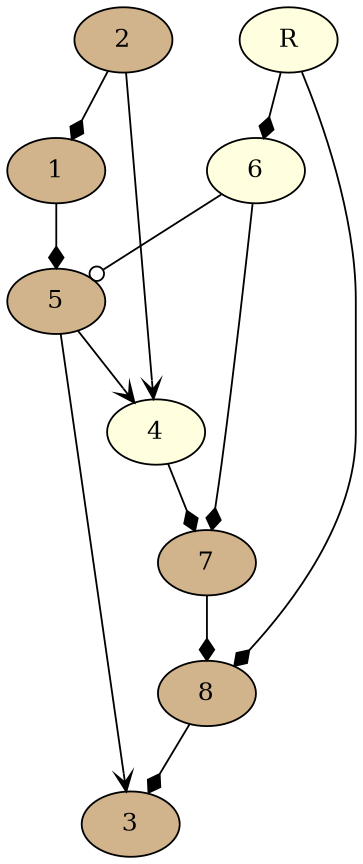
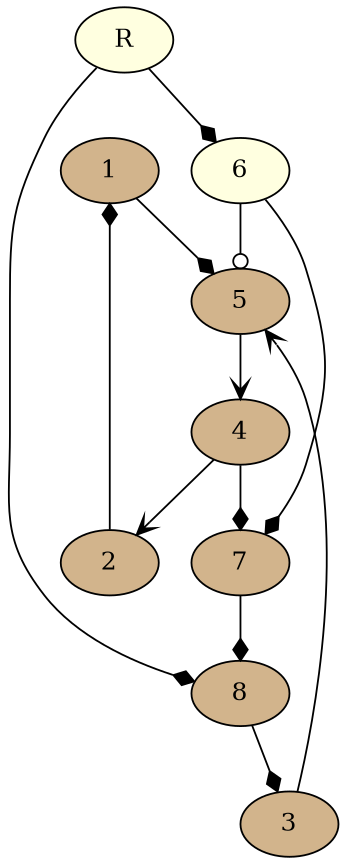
edge "2" -> "4": reversed
node "4": fillcolor lightyellow -> tan
edge "5" -> "3": reversed
